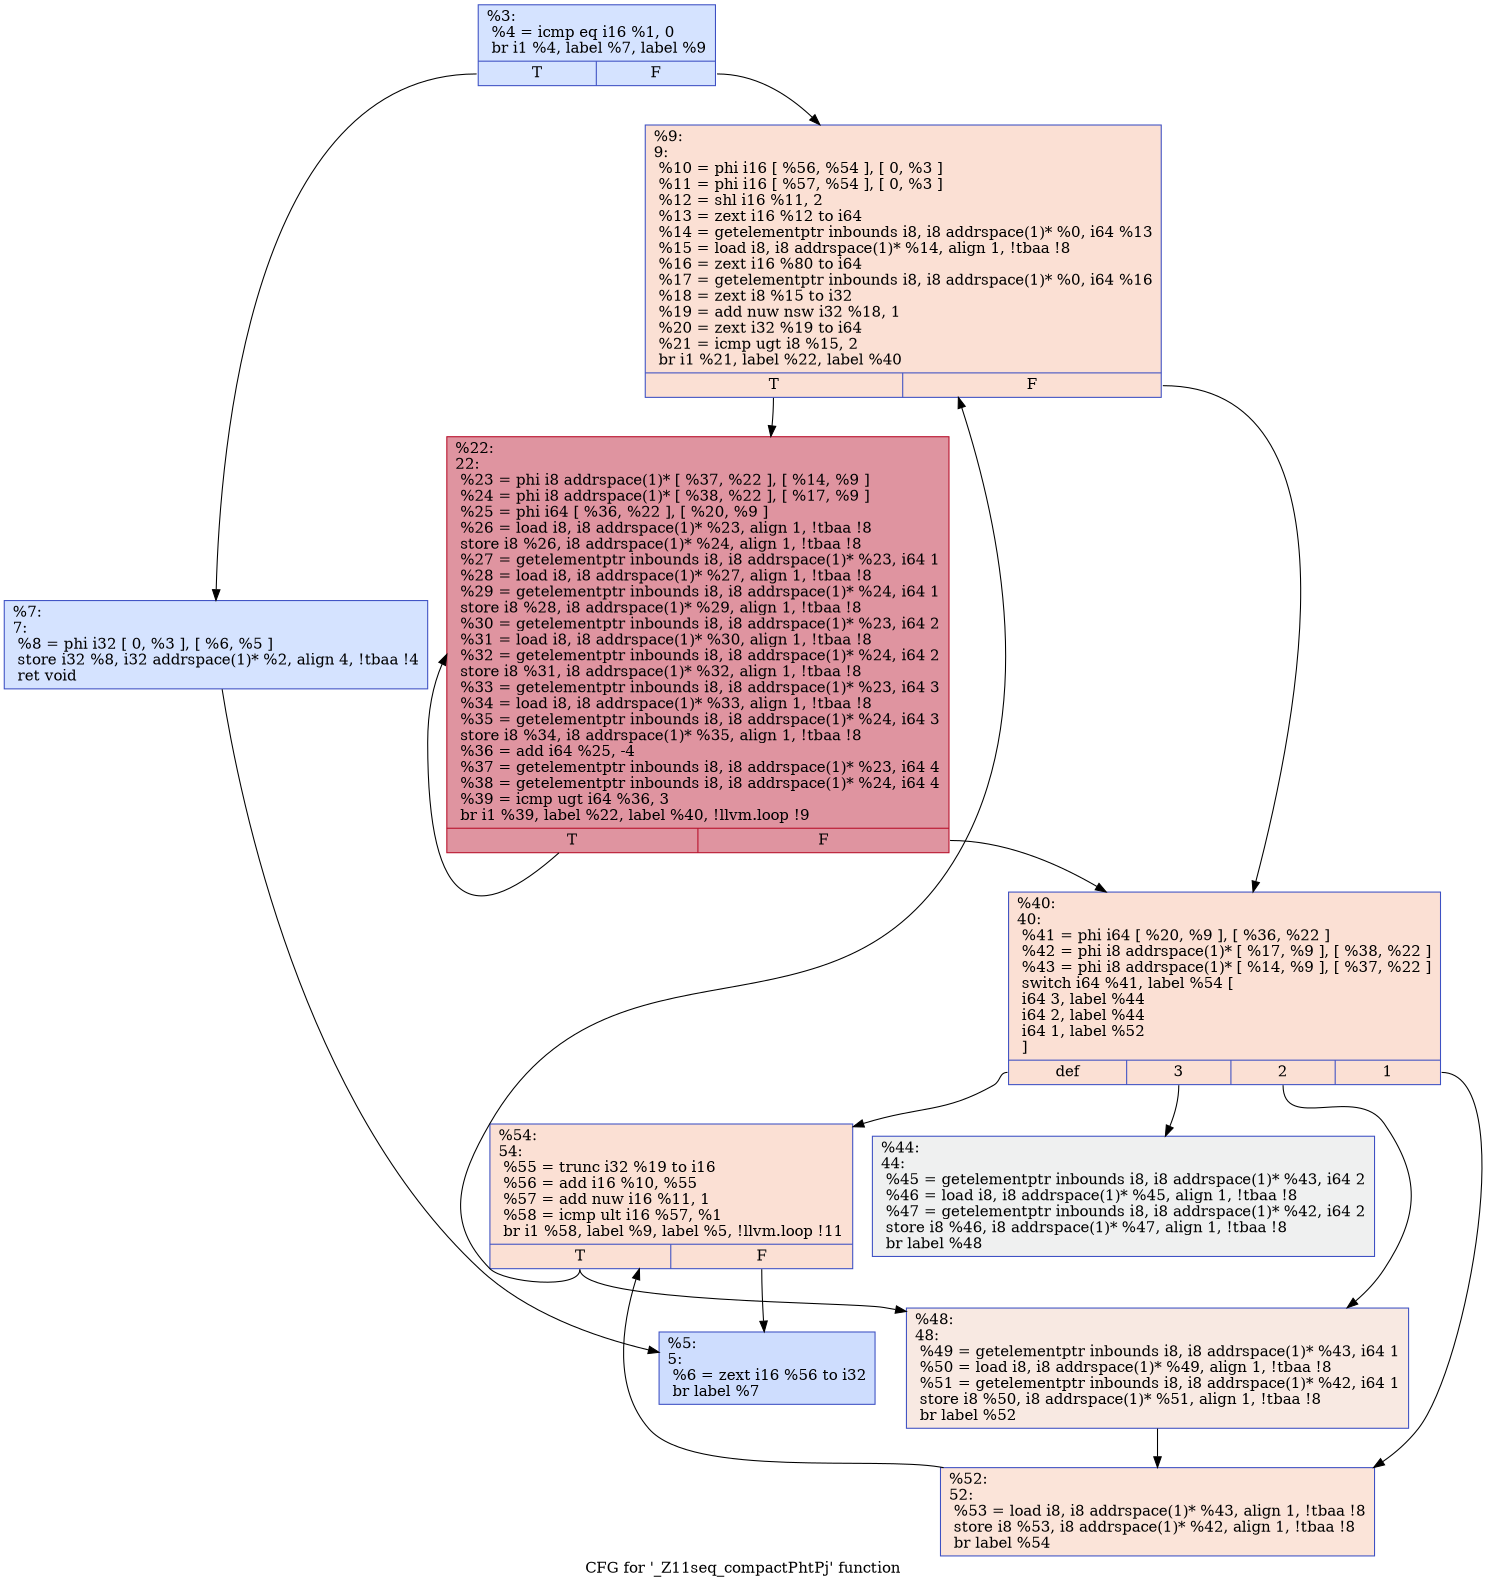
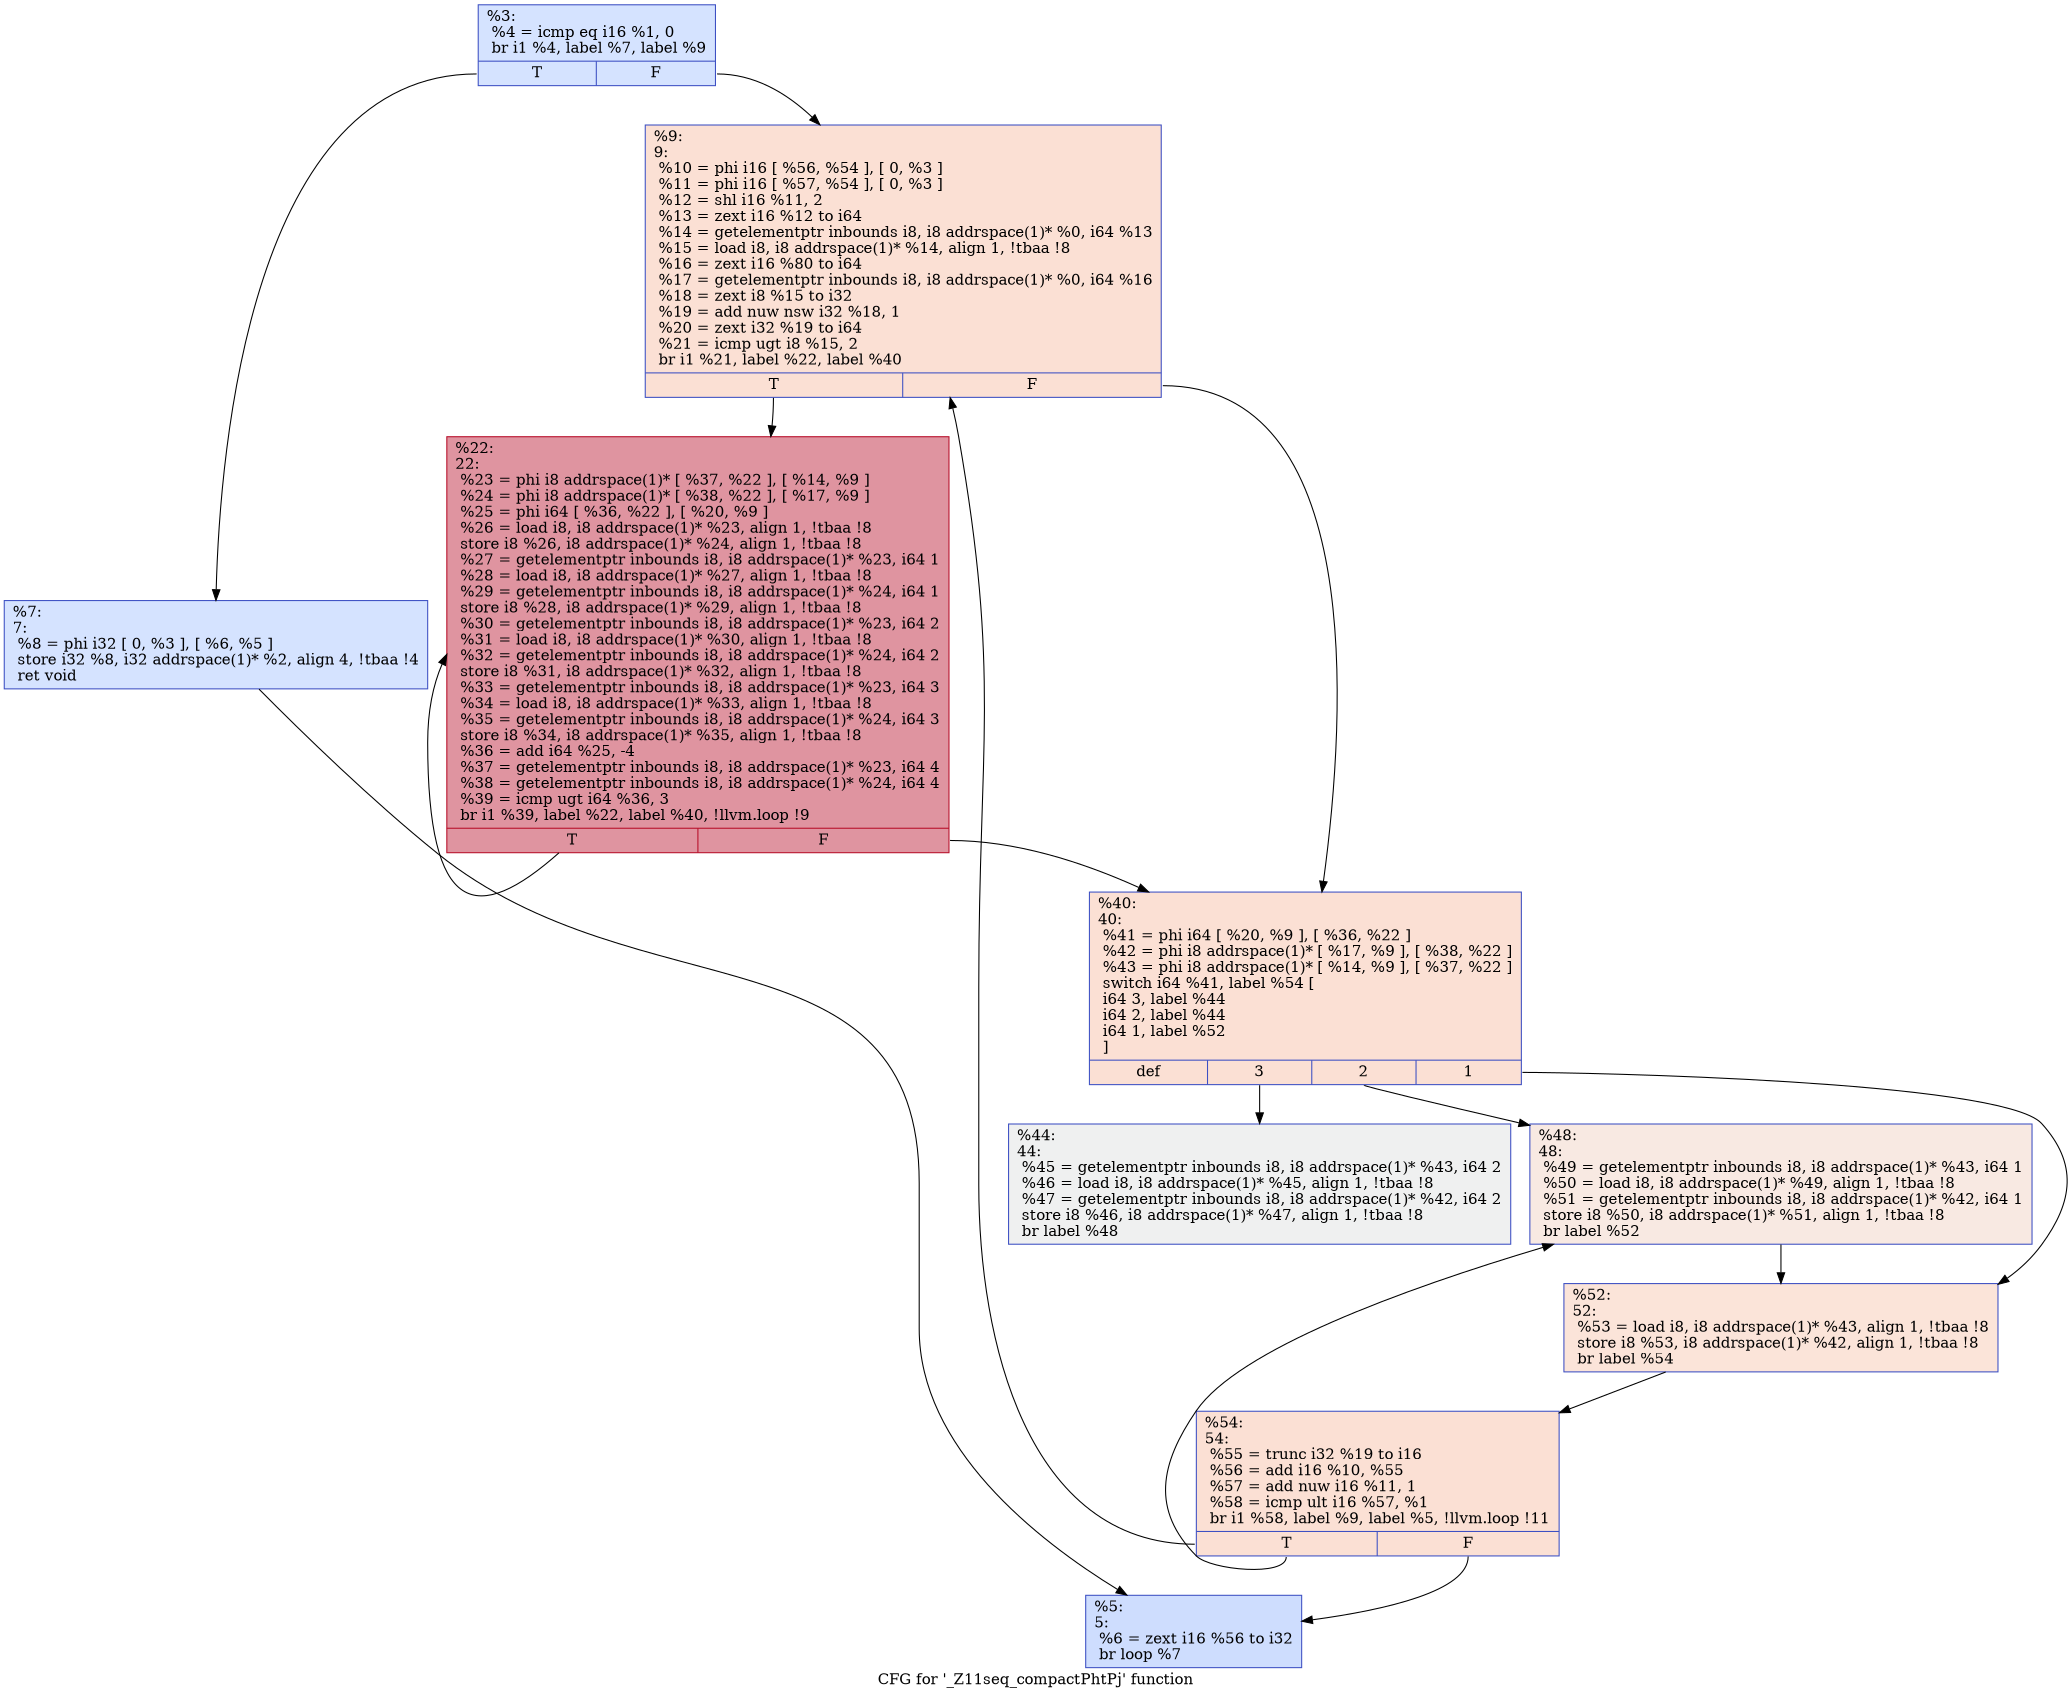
edge "%40:" -> "%54:": removed
node "%5:": text "br label %7" -> "br loop %7"
